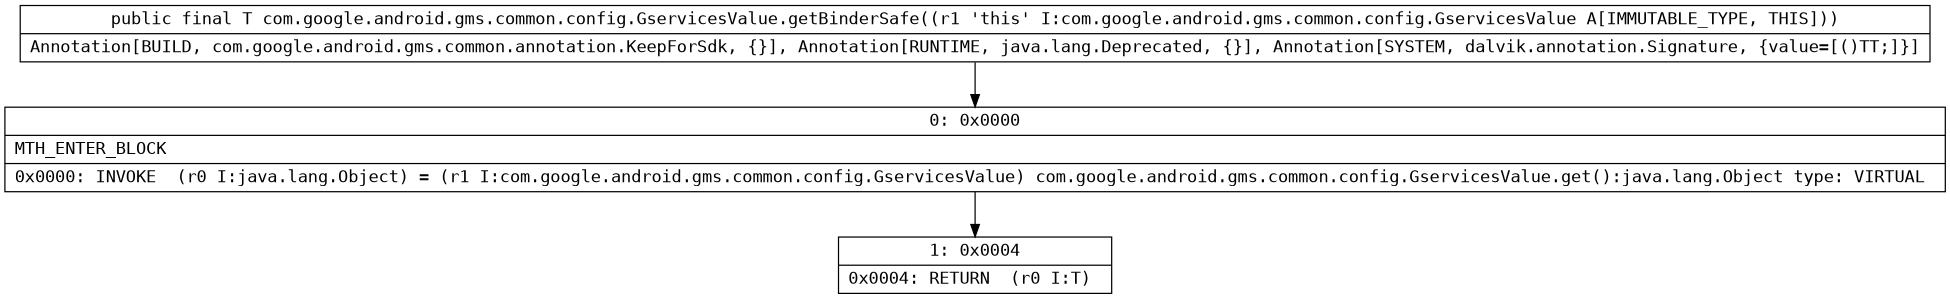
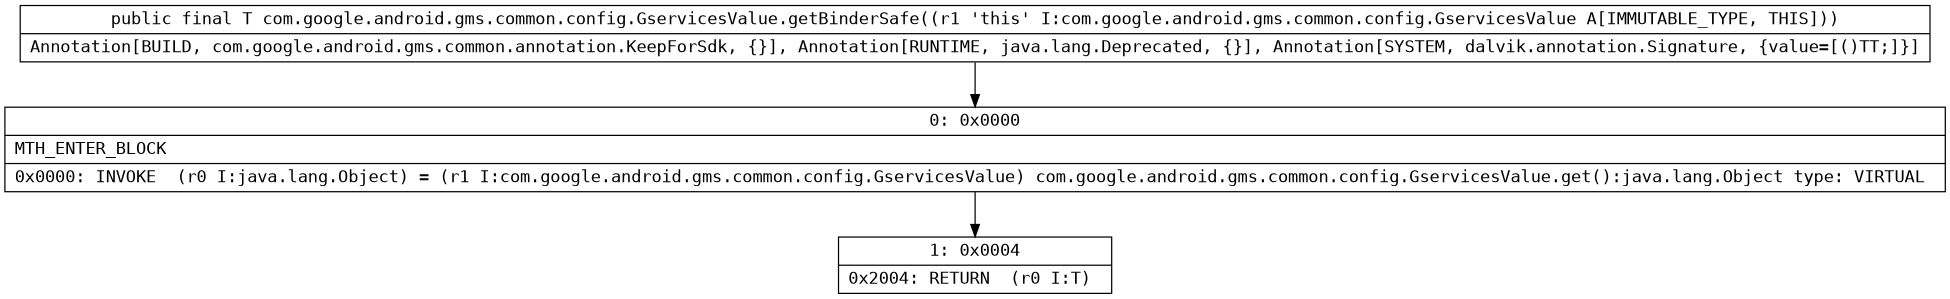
node "1: 0x0004": text "0x0004: RETURN  (r0 I:T)" -> "0x2004: RETURN  (r0 I:T)"
